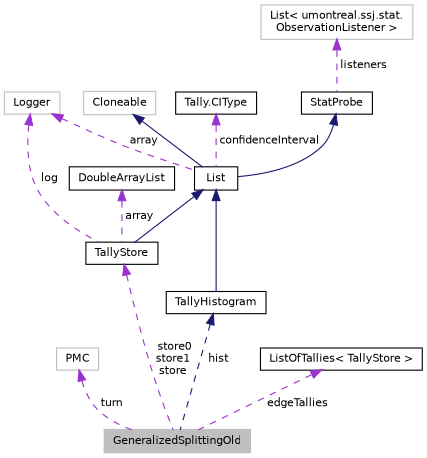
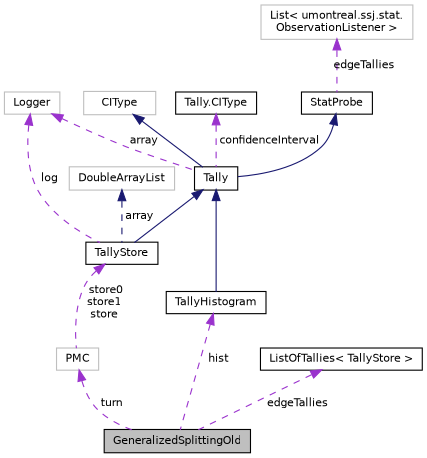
edge "StatProbe" -> "List< umontreal.ssj.stat. ObservationListener >": label " listeners" -> " edgeTallies"
node "Cloneable": label "Cloneable" -> "CIType"
node "DoubleArrayList": color black -> grey75
node "List": label "List" -> "Tally"
edge "TallyStore" -> "DoubleArrayList": color darkorchid3 -> midnightblue
edge "GeneralizedSplittingOld" -> "TallyStore": now "PMC" -> "TallyStore"
edge "GeneralizedSplittingOld" -> "TallyHistogram": color midnightblue -> darkorchid3
node "GeneralizedSplittingOld": color grey75 -> black
